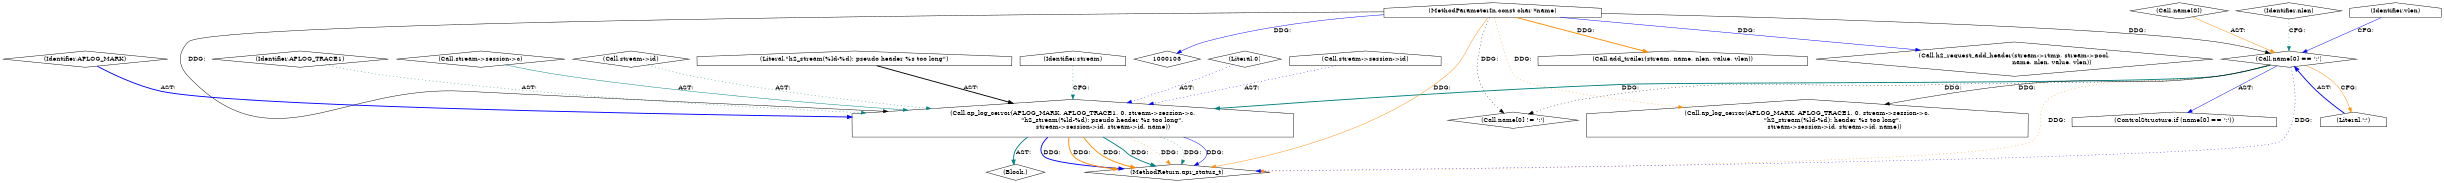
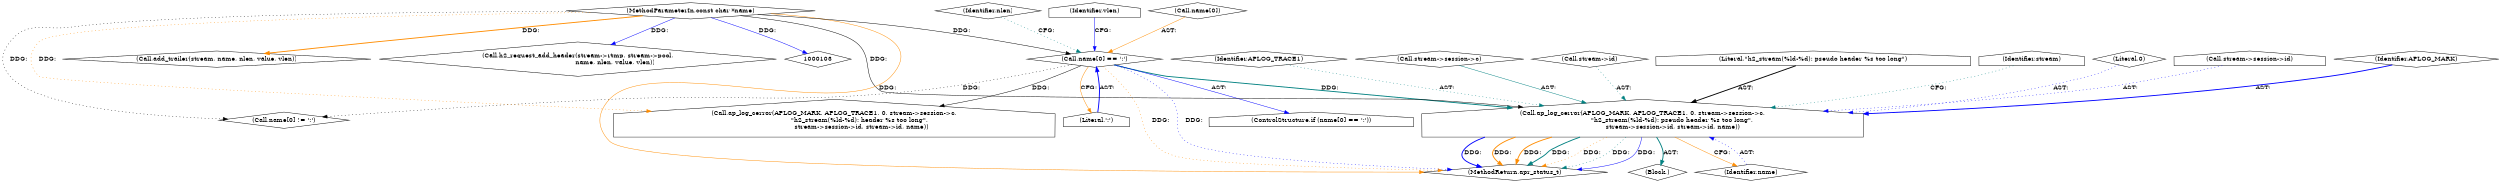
node "(MethodParameterIn,const char *name)": shape house -> diamond
node "(Call,add_trailer(stream, name, nlen, value, vlen))": shape house -> diamond
node "(Identifier,name)": added
